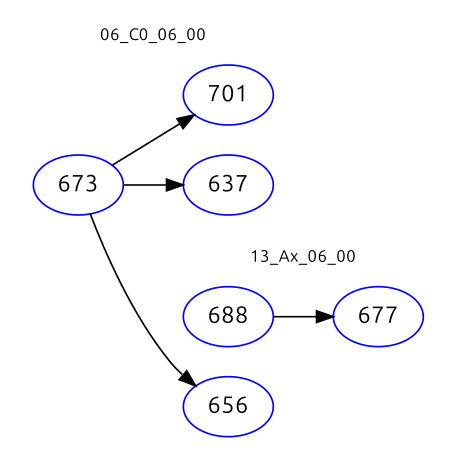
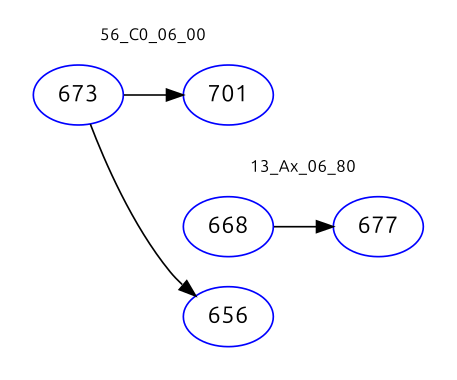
cluster "06_C0_06_00": label "06_C0_06_00" -> "56_C0_06_00"
node "637": removed
cluster "13_Ax_06_00": label "13_Ax_06_00" -> "13_Ax_06_80"
node "688": label "688" -> "668"
